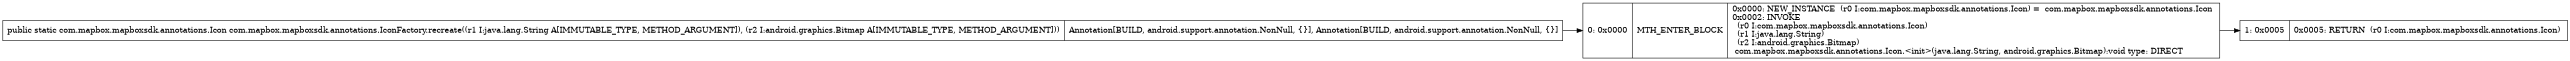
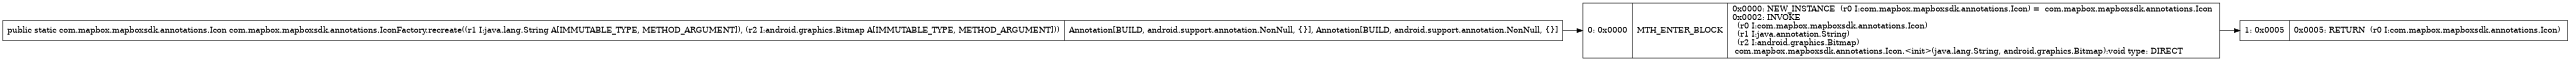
node "0: 0x0000": text "(r1 I:java.lang.String)" -> "(r1 I:java.annotation.String)"
